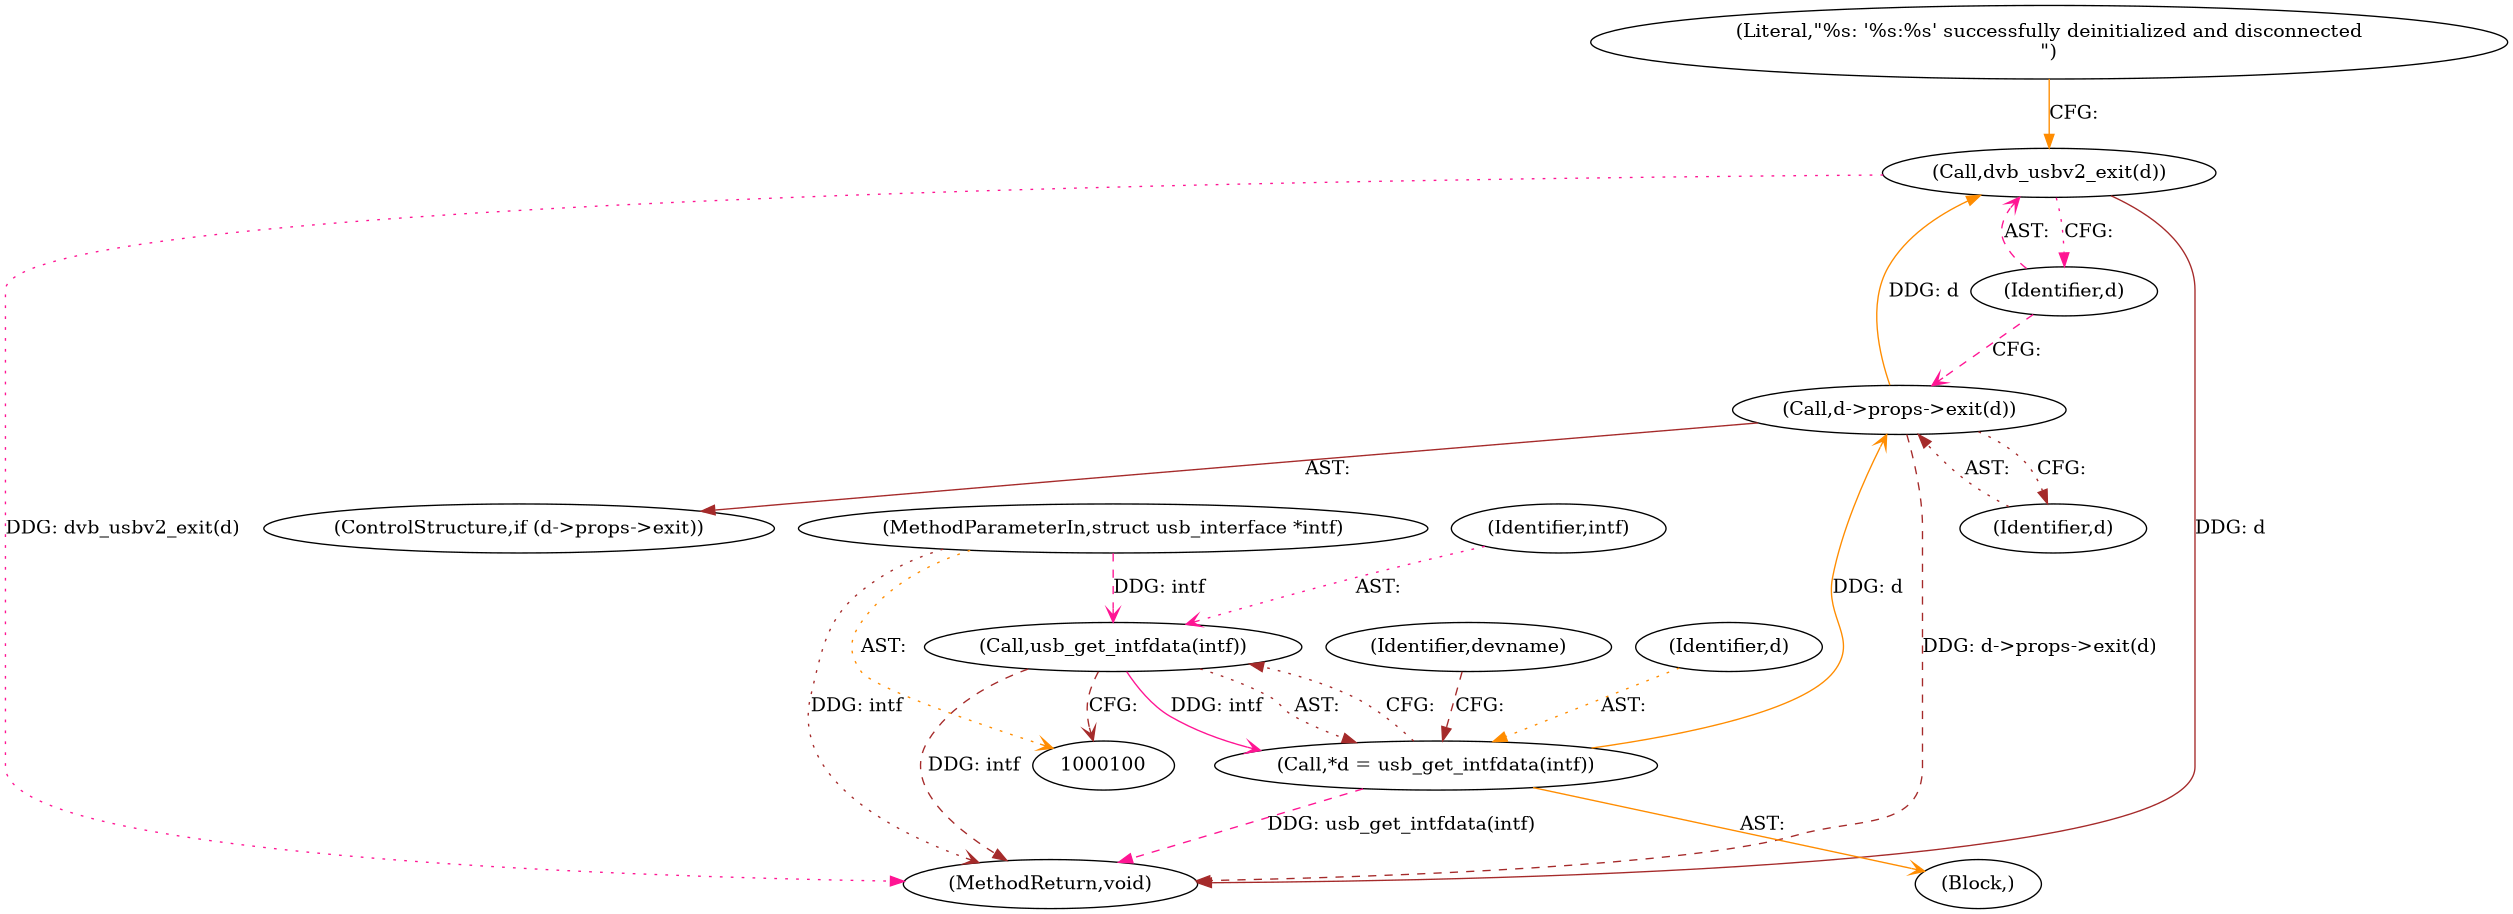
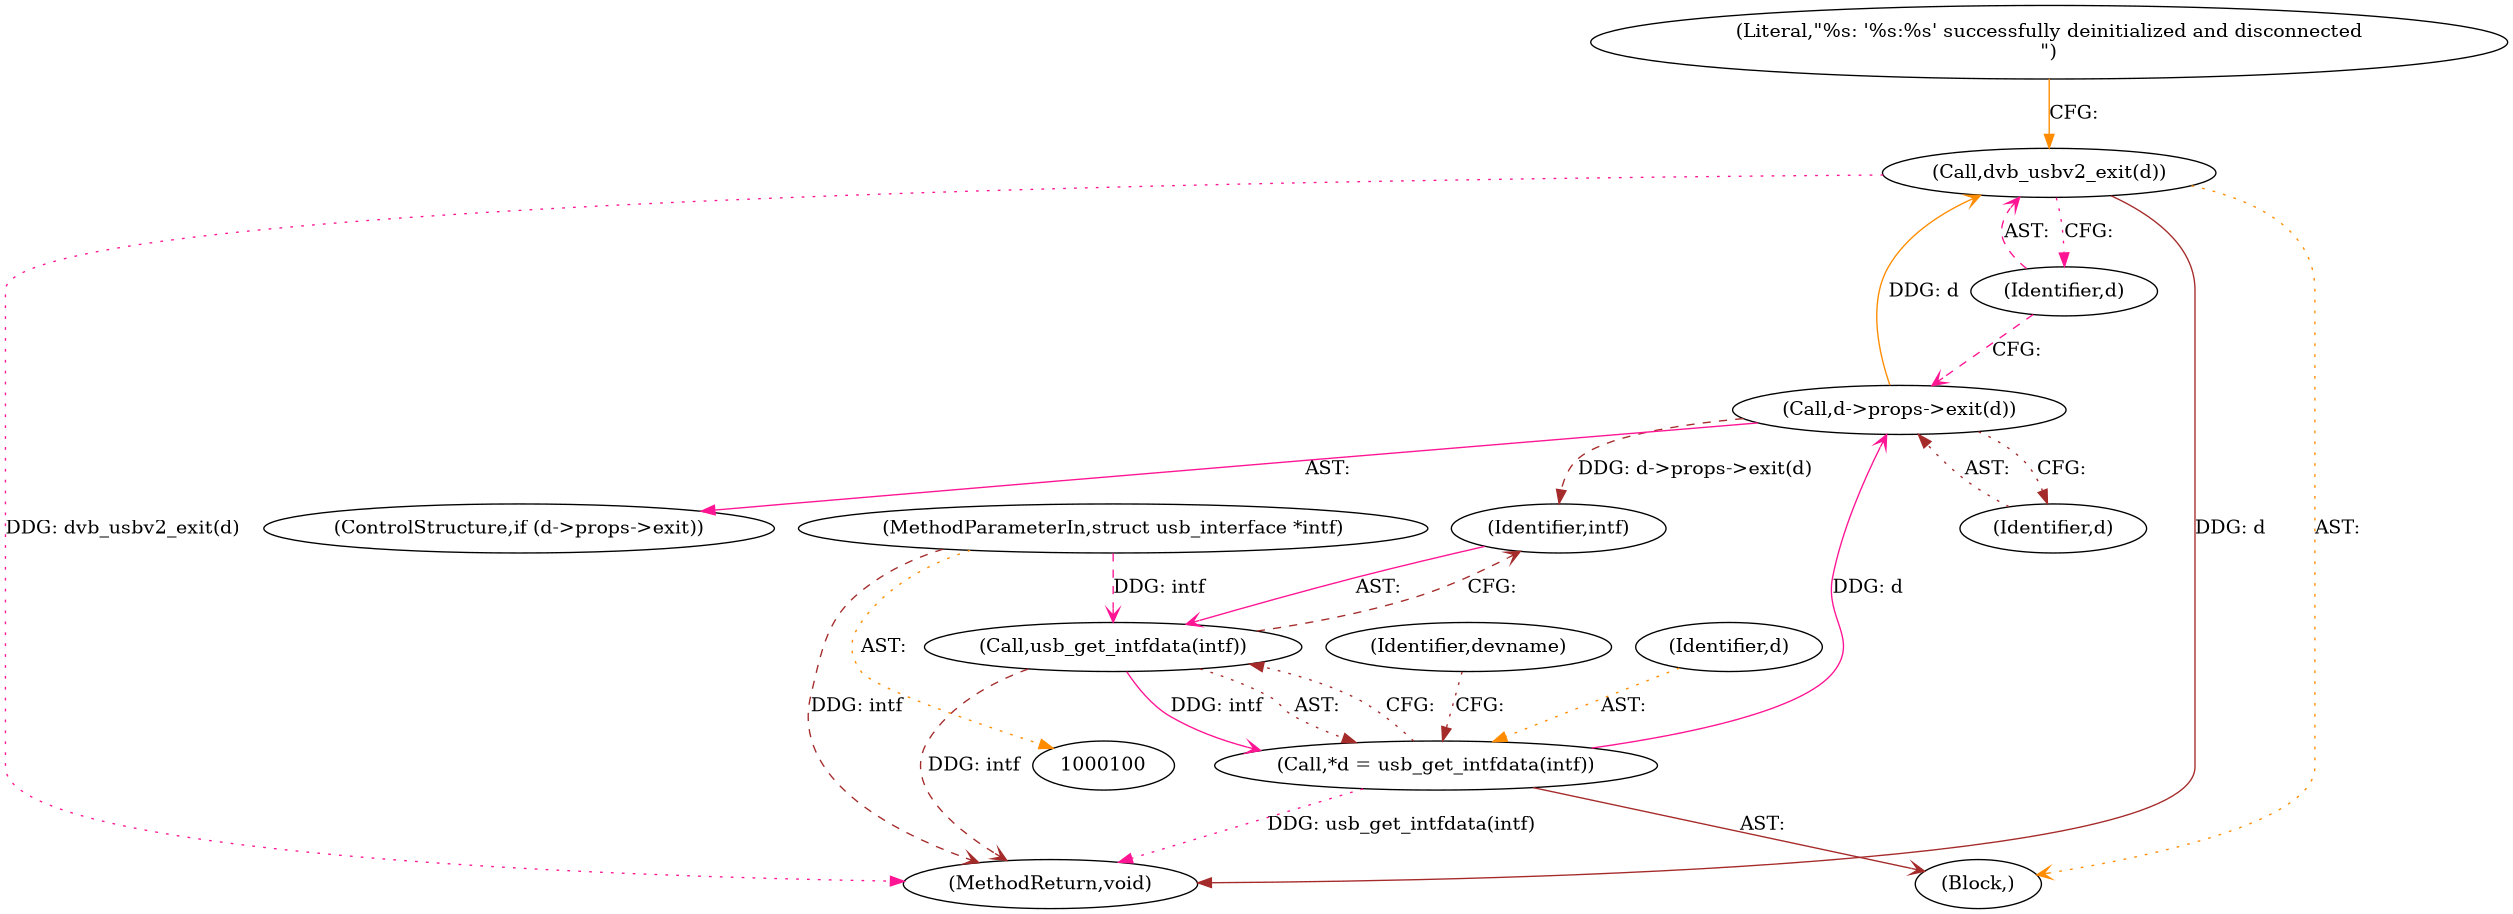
edge "(Call,d->props->exit(d))" -> "(Call,dvb_usbv2_exit(d))": arrowhead normal -> vee
edge "(Call,d->props->exit(d))" -> "(ControlStructure,if (d->props->exit))": color brown -> deeppink
edge "(Identifier,intf)" -> "(Call,usb_get_intfdata(intf))": style dotted -> solid
edge "(Call,dvb_usbv2_exit(d))" -> "(Block,)": added, label "AST:"
edge "(MethodParameterIn,struct usb_interface *intf)" -> "1000100": arrowhead vee -> normal
edge "(Call,*d = usb_get_intfdata(intf))" -> "(Call,d->props->exit(d))": color darkorange -> deeppink
edge "(Call,usb_get_intfdata(intf))" -> "1000100": now "(Call,usb_get_intfdata(intf))" -> "(Identifier,intf)"
edge "(Identifier,devname)" -> "(Call,*d = usb_get_intfdata(intf))": style dashed -> dotted
edge "(MethodParameterIn,struct usb_interface *intf)" -> "(MethodReturn,void)": style dotted -> dashed
edge "(Call,usb_get_intfdata(intf))" -> "(MethodReturn,void)": arrowhead normal -> vee
edge "(Call,*d = usb_get_intfdata(intf))" -> "(MethodReturn,void)": style dashed -> dotted
edge "(Call,*d = usb_get_intfdata(intf))" -> "(Block,)": color darkorange -> brown
edge "(Call,d->props->exit(d))" -> "(MethodReturn,void)": now "(Call,d->props->exit(d))" -> "(Identifier,intf)"
